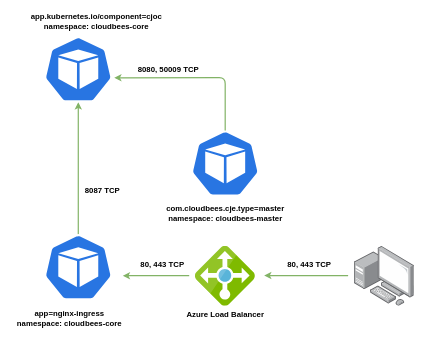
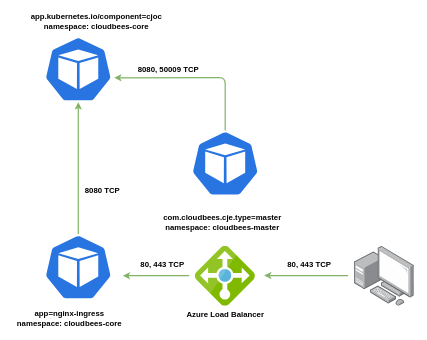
node "8087 TCP": label "8087 TCP" -> "8080 TCP"
node "com.cloudbees.cje.type=master namespace: cloudbees-master": moved (225, 213) -> (222, 222)
